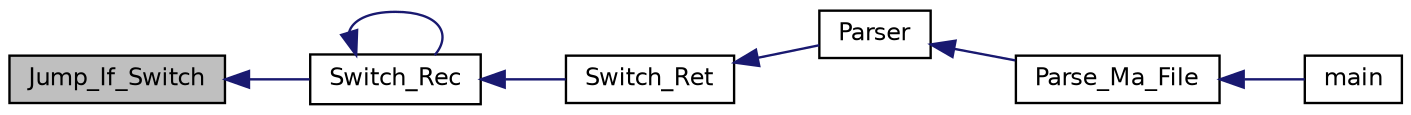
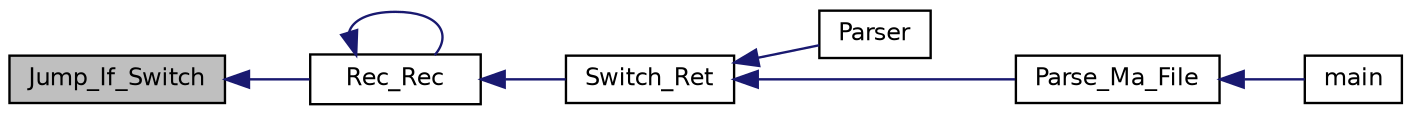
edge "Parse_Ma_File" -> "Parser": now "Parse_Ma_File" -> "Switch_Ret"
node "Switch_Rec": label "Switch_Rec" -> "Rec_Rec"
